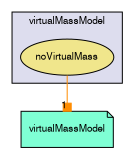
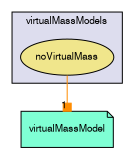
cluster "virtualMassModel": label "virtualMassModel" -> "virtualMassModels"
